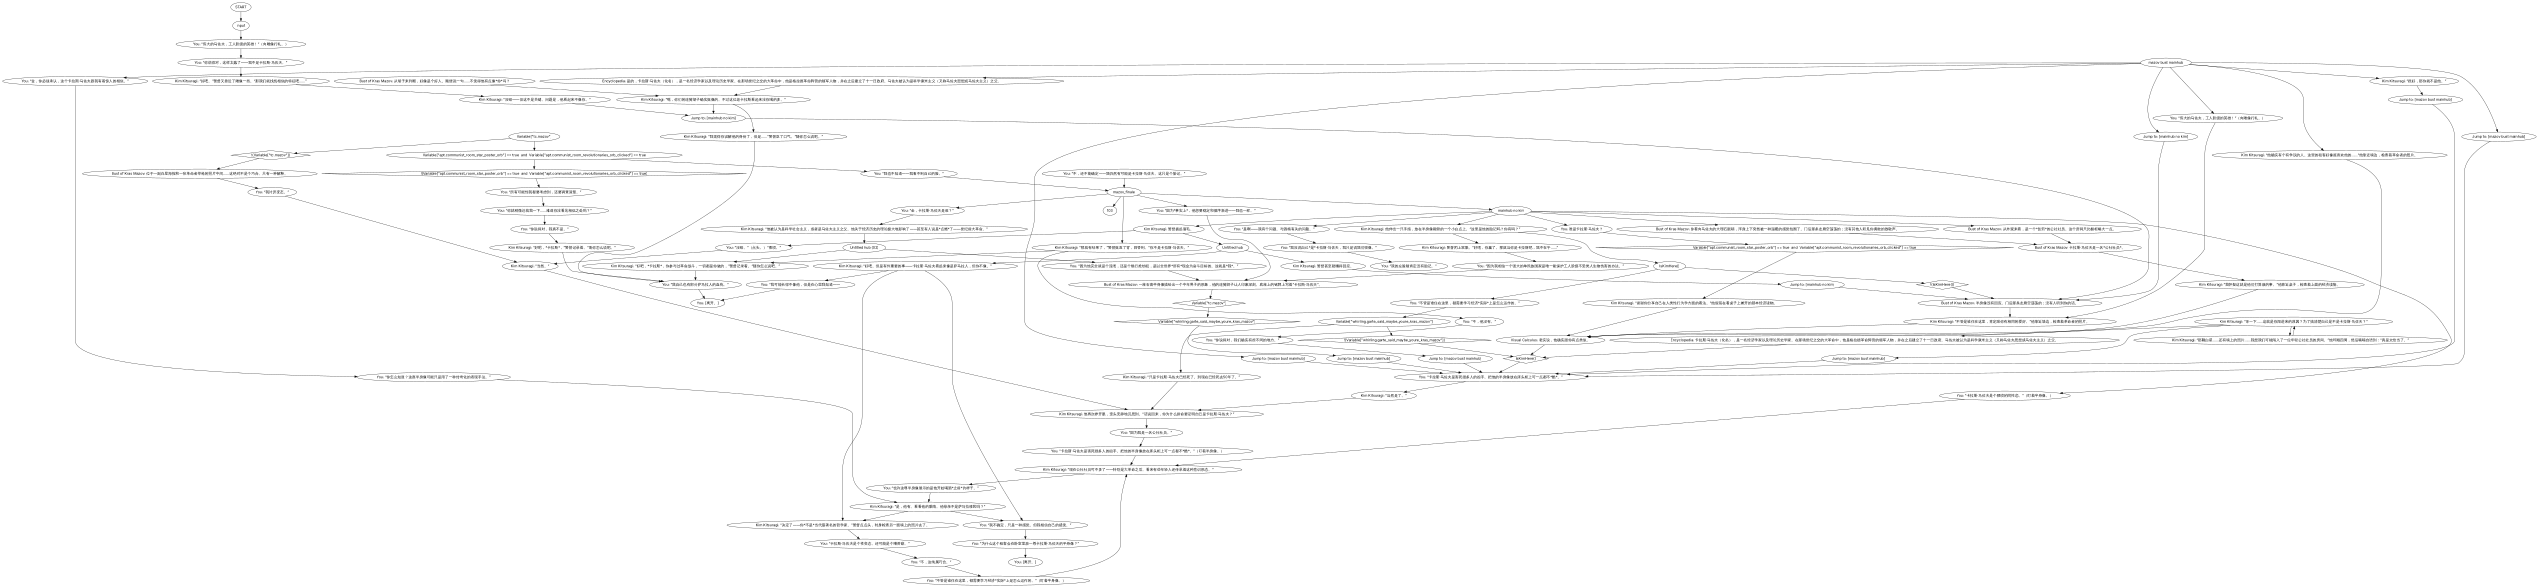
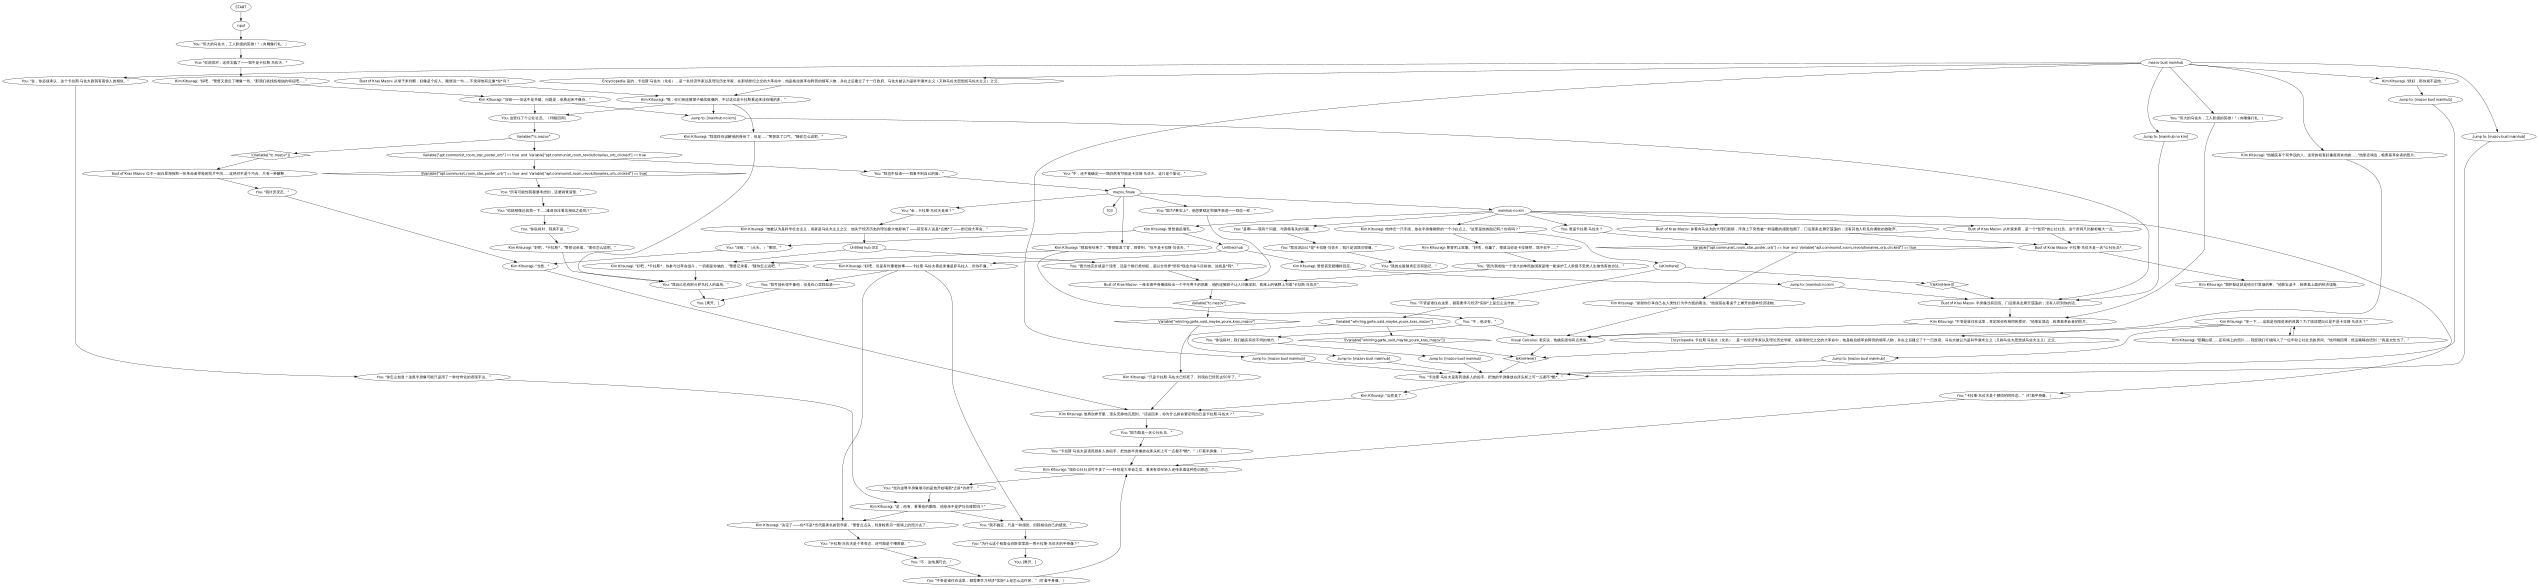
node "You: 这里住了个公社社员。（环顾四周）": added
edge "Kim Kitsuragi: “我怀疑这就是他们打算做的事。”他靠近桌子，检查着上面的经济读物。" -> "Visual Calculus: 老实说，他确实跟你有点类似。": now "You: “不，他没有。”" -> "Visual Calculus: 老实说，他确实跟你有点类似。"
